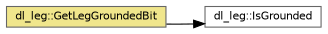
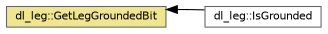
edge "dl_leg::GetLegGroundedBit" -> "dl_leg::IsGrounded": reversed
